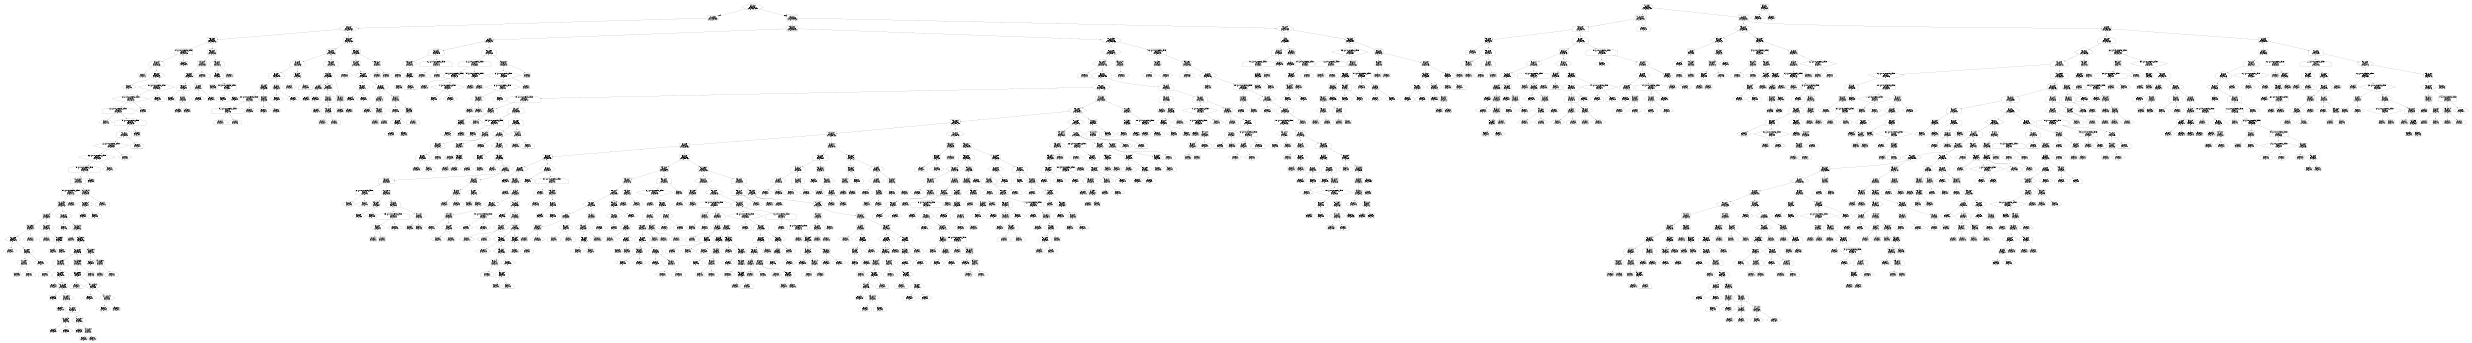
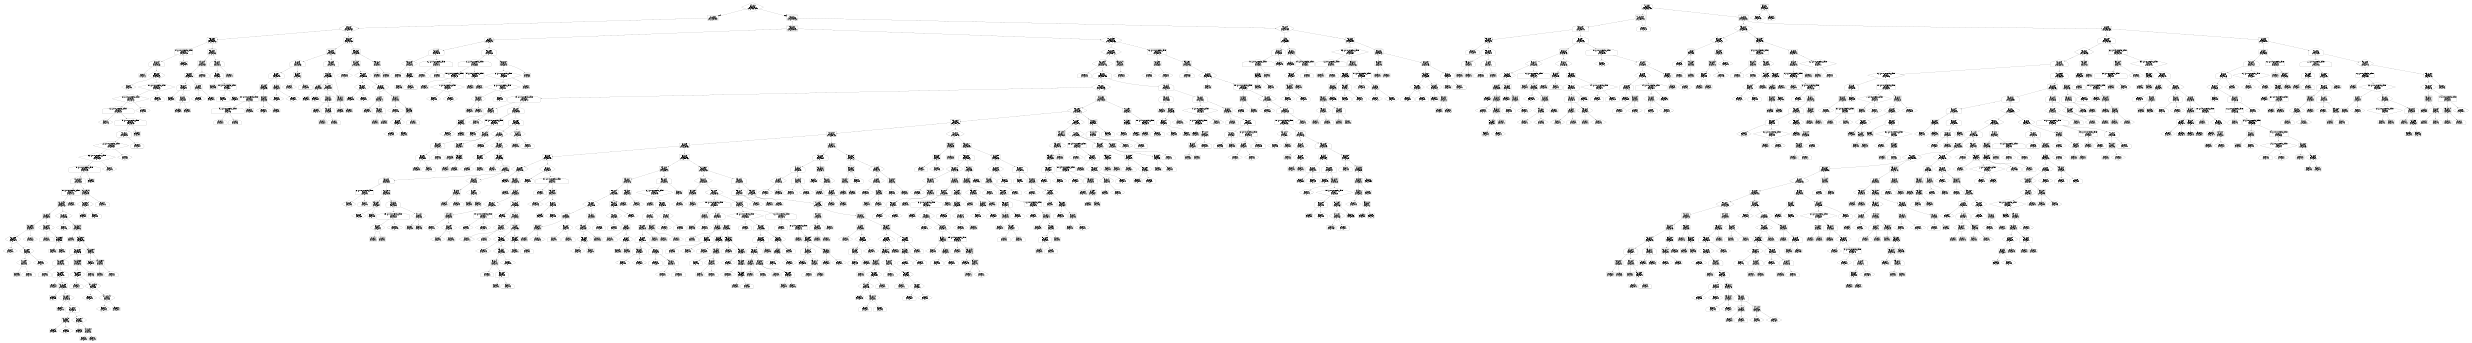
node "rain <= 818.5 samples = 0.4 samples = 8 value = [3, 7]": label "rain <= 818.5 samples = 0.4 samples = 8 value = [3, 7]" -> "rain <= 818.5 gini = 0.4 samples = 8 value = [3, 7]"
